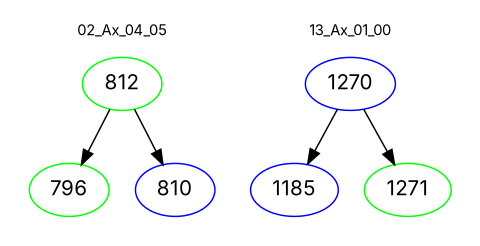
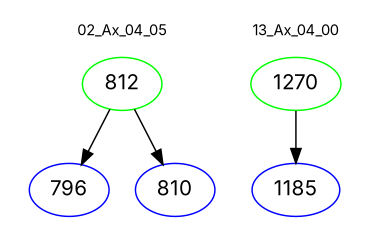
cluster "13_Ax_01_00": label "13_Ax_01_00" -> "13_Ax_04_00"
node "1270": color blue -> green
node "796": color green -> blue
node "1271": removed
